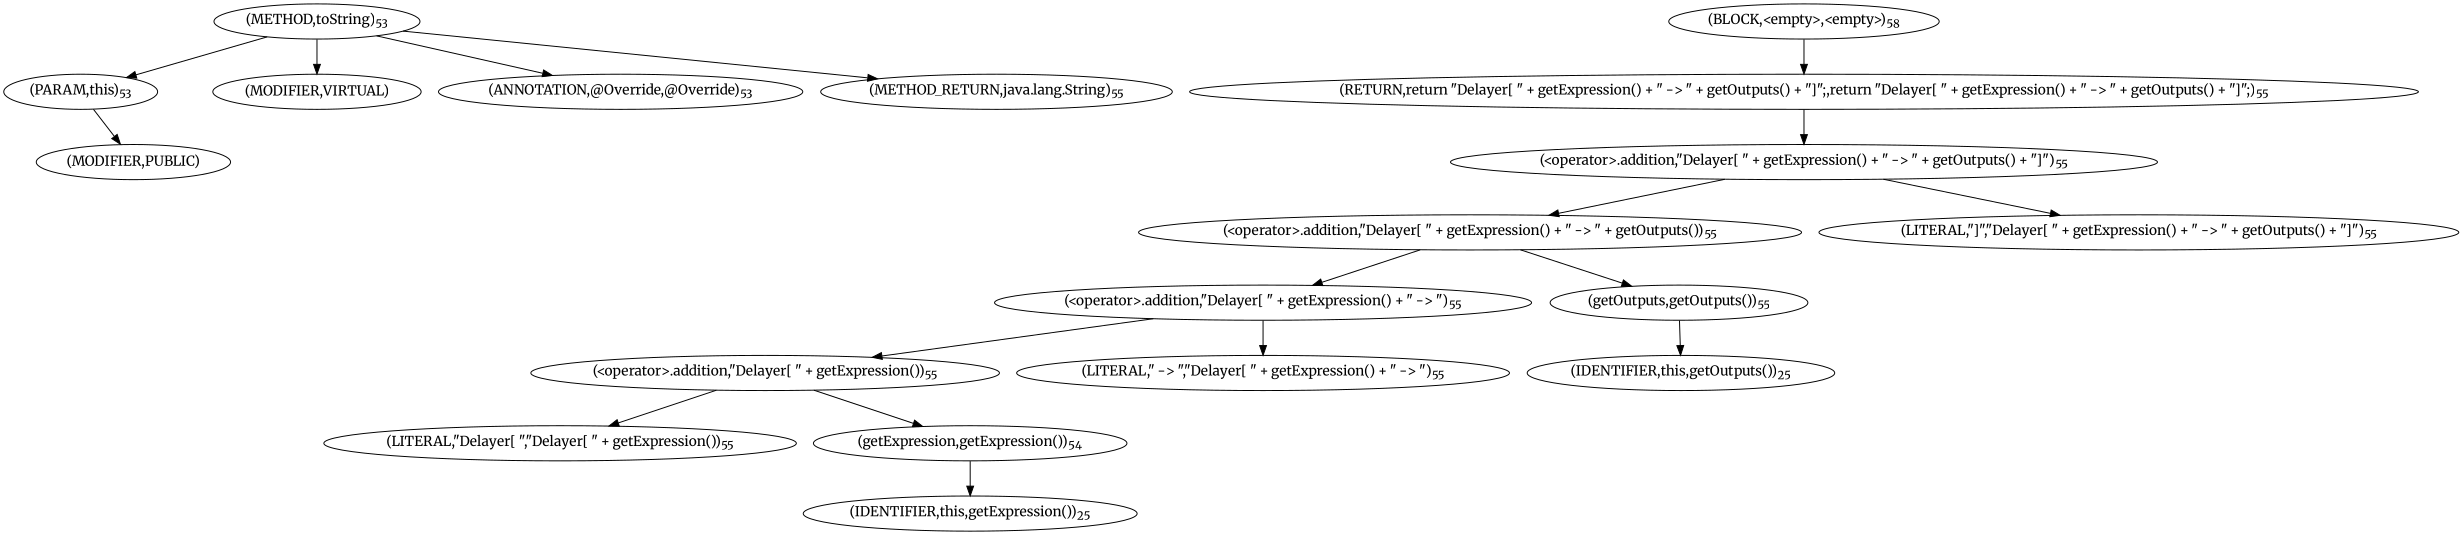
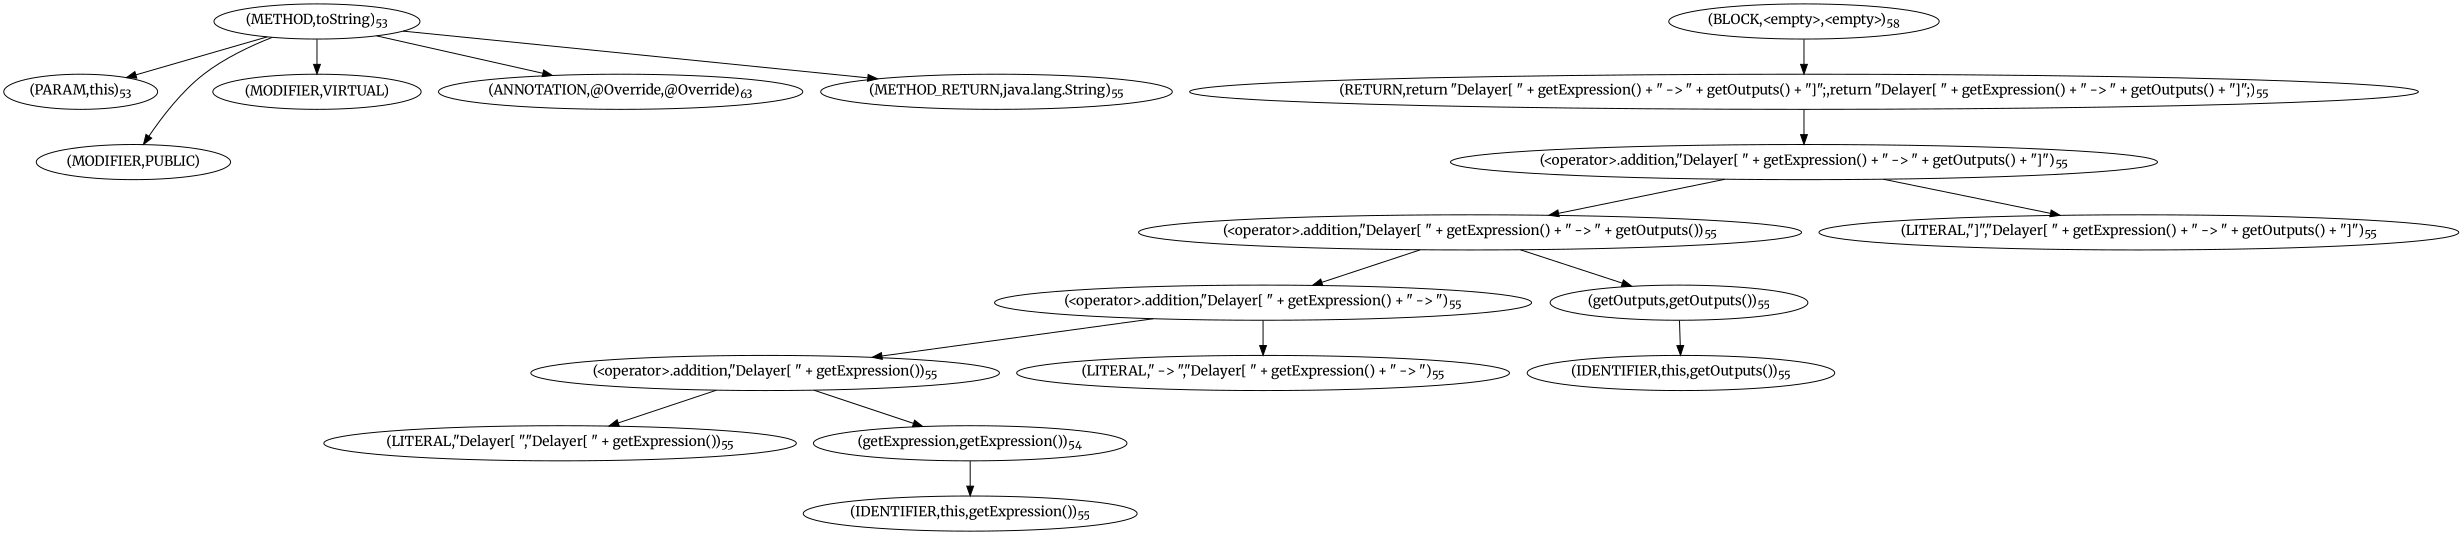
node "(ANNOTATION,@Override,@Override)": text "53" -> "63"
edge "(PARAM,this)" -> "(MODIFIER,PUBLIC)": now "(METHOD,toString)" -> "(MODIFIER,PUBLIC)"
node "(IDENTIFIER,this,getOutputs())": text "25" -> "55"
node "(IDENTIFIER,this,getExpression())": text "25" -> "55"
